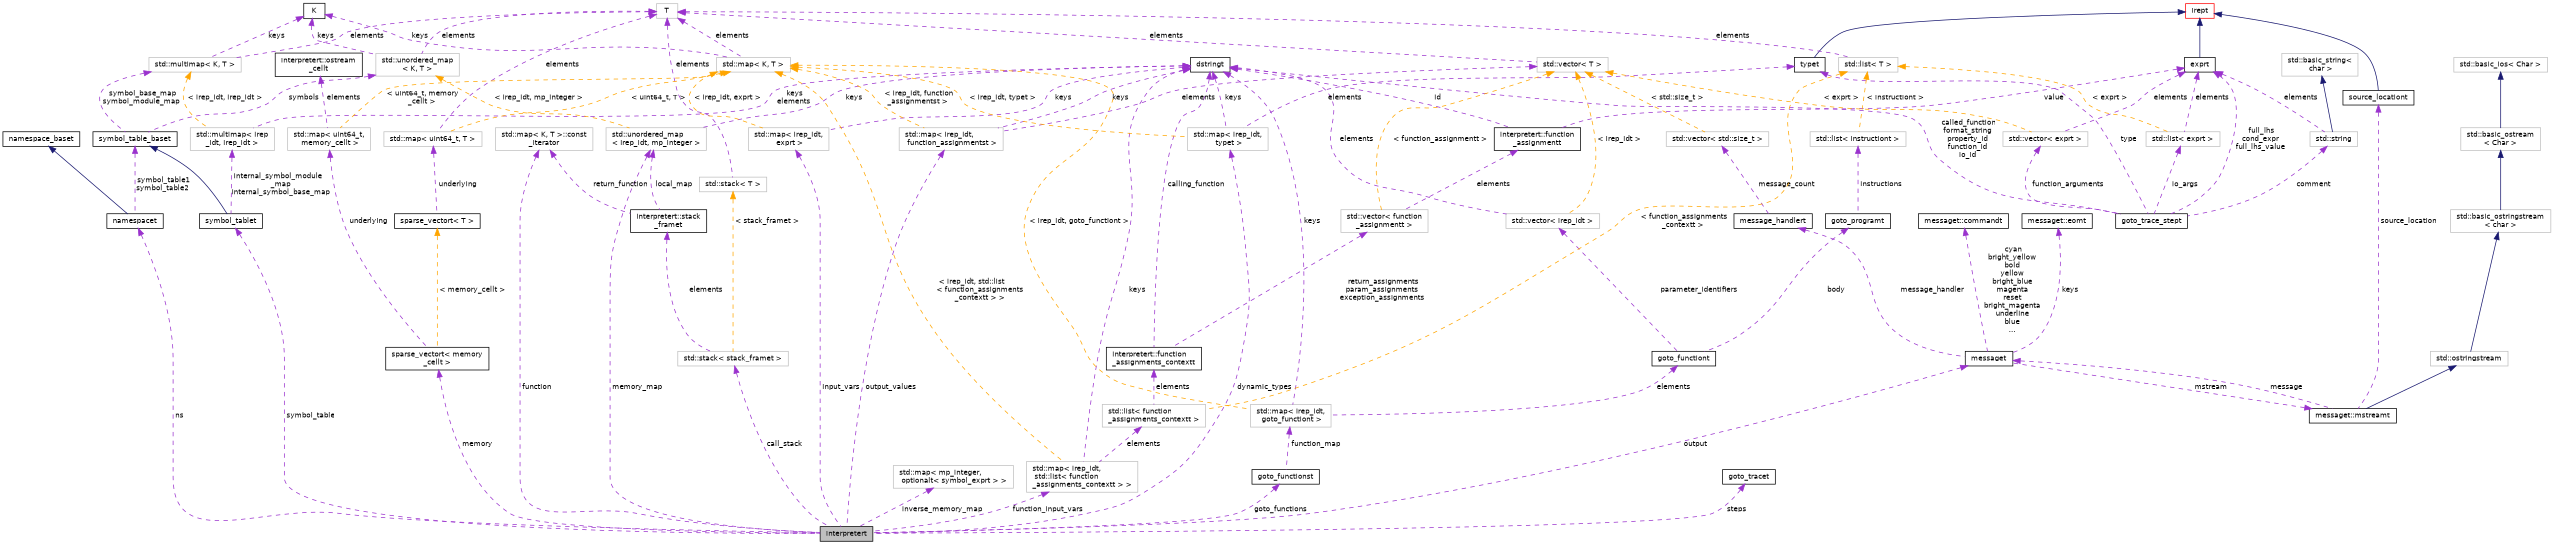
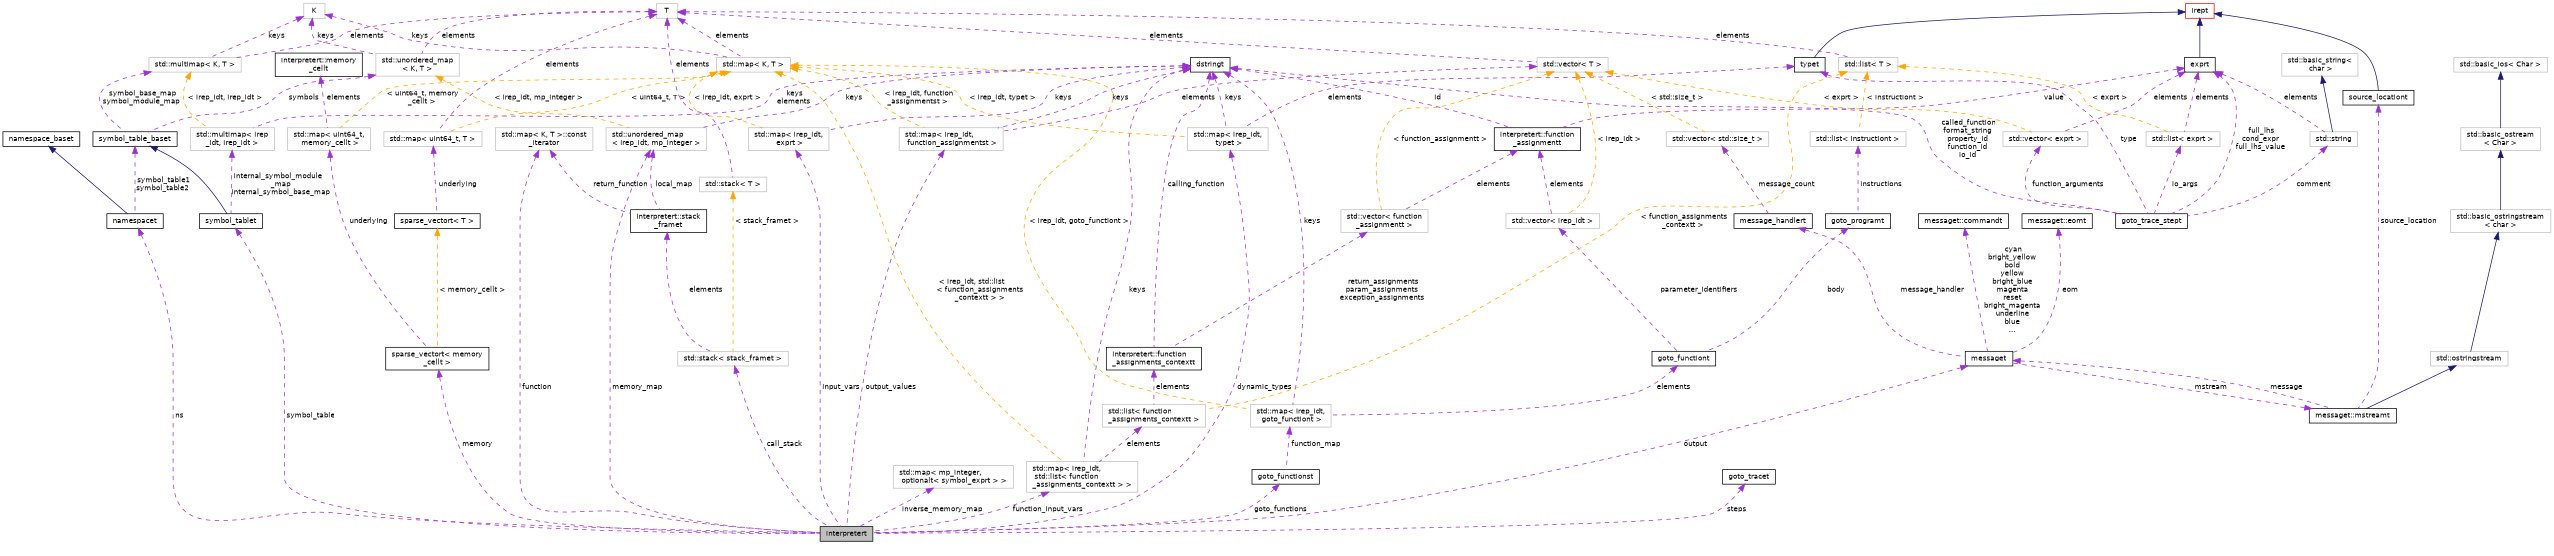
node "K": color black -> grey75
node "interpretert::ostream _cellt": label "interpretert::ostream _cellt" -> "interpretert::memory _cellt"
edge "std::vector< irep_idt >" -> "dstringt": now "std::vector< irep_idt >" -> "interpretert::function _assignmentt"
edge "messaget" -> "messaget::eomt": label " keys" -> " eom"
